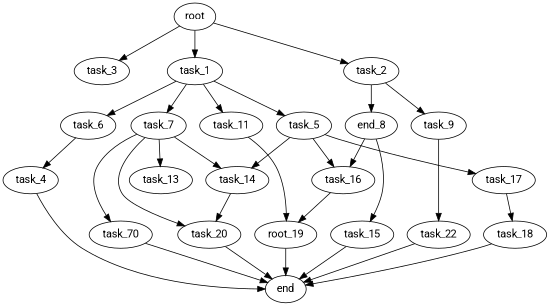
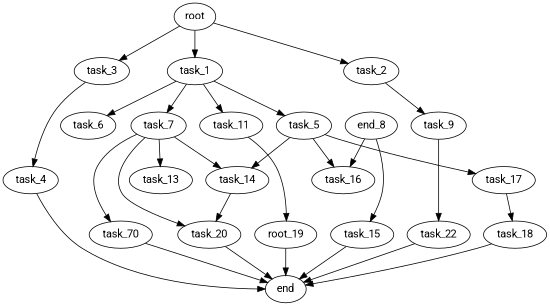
edge "task_2" -> "end_8": removed
edge "task_6" -> "task_4": now "task_3" -> "task_4"
edge "task_16" -> "root_19": removed
